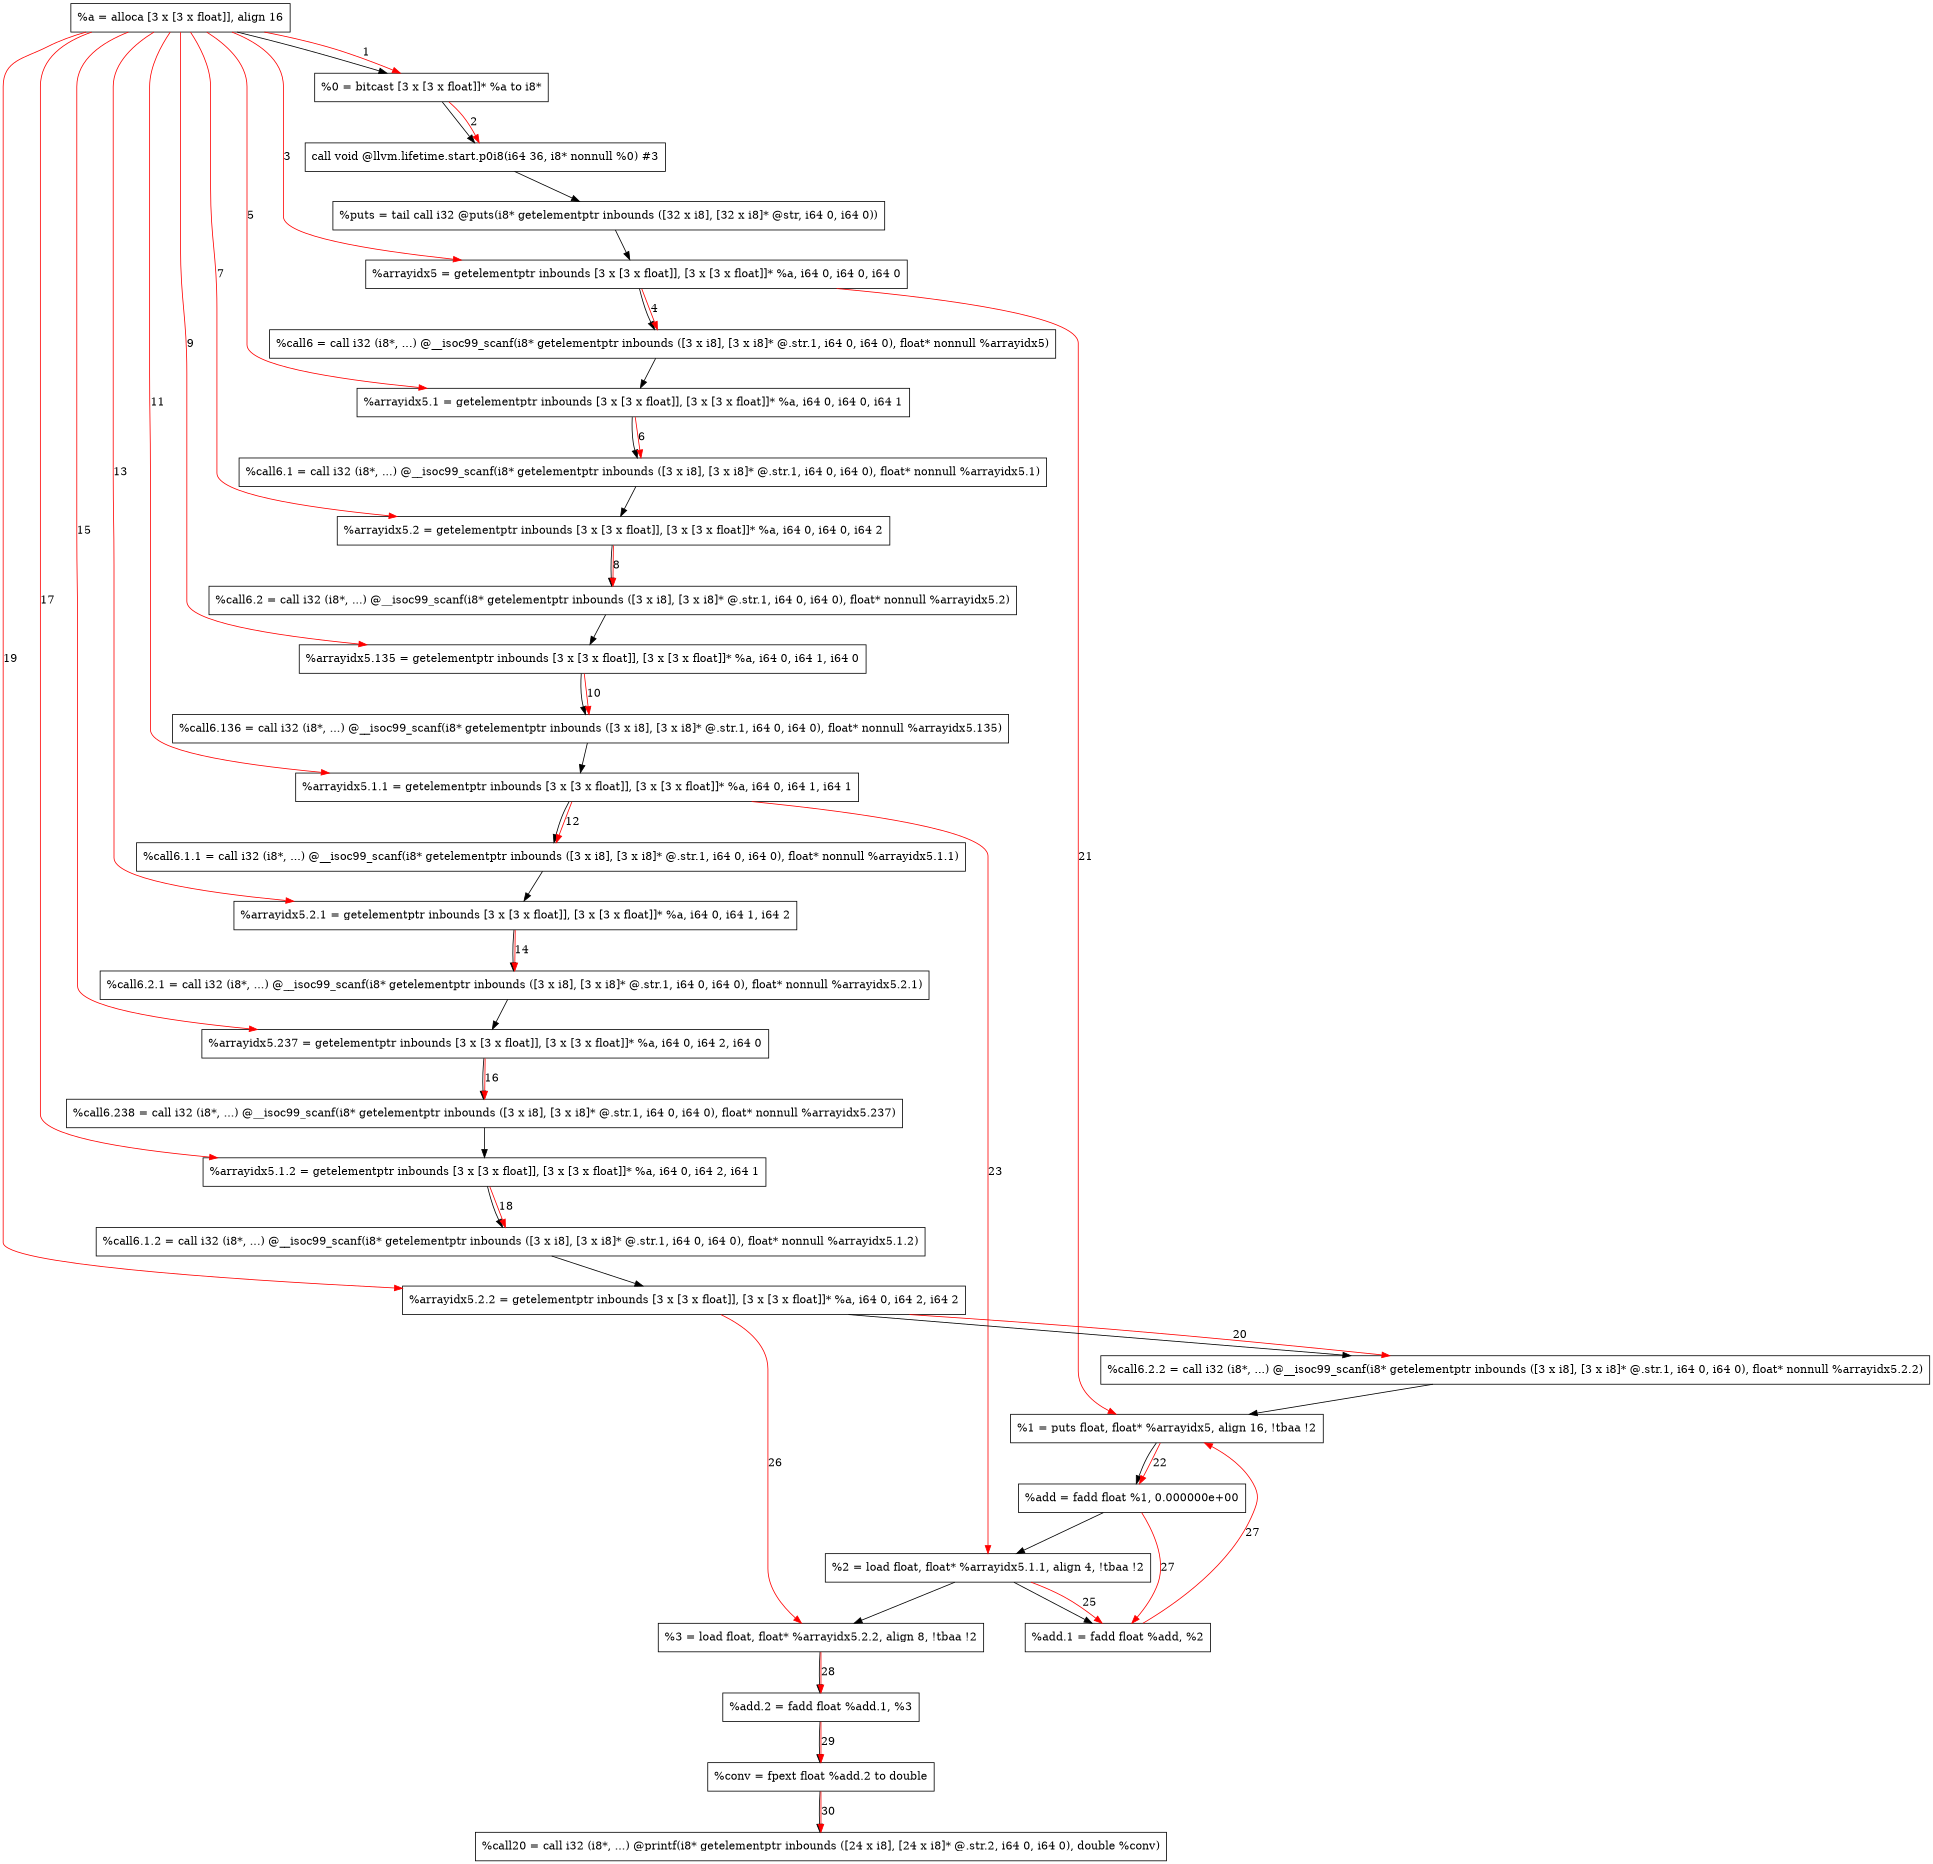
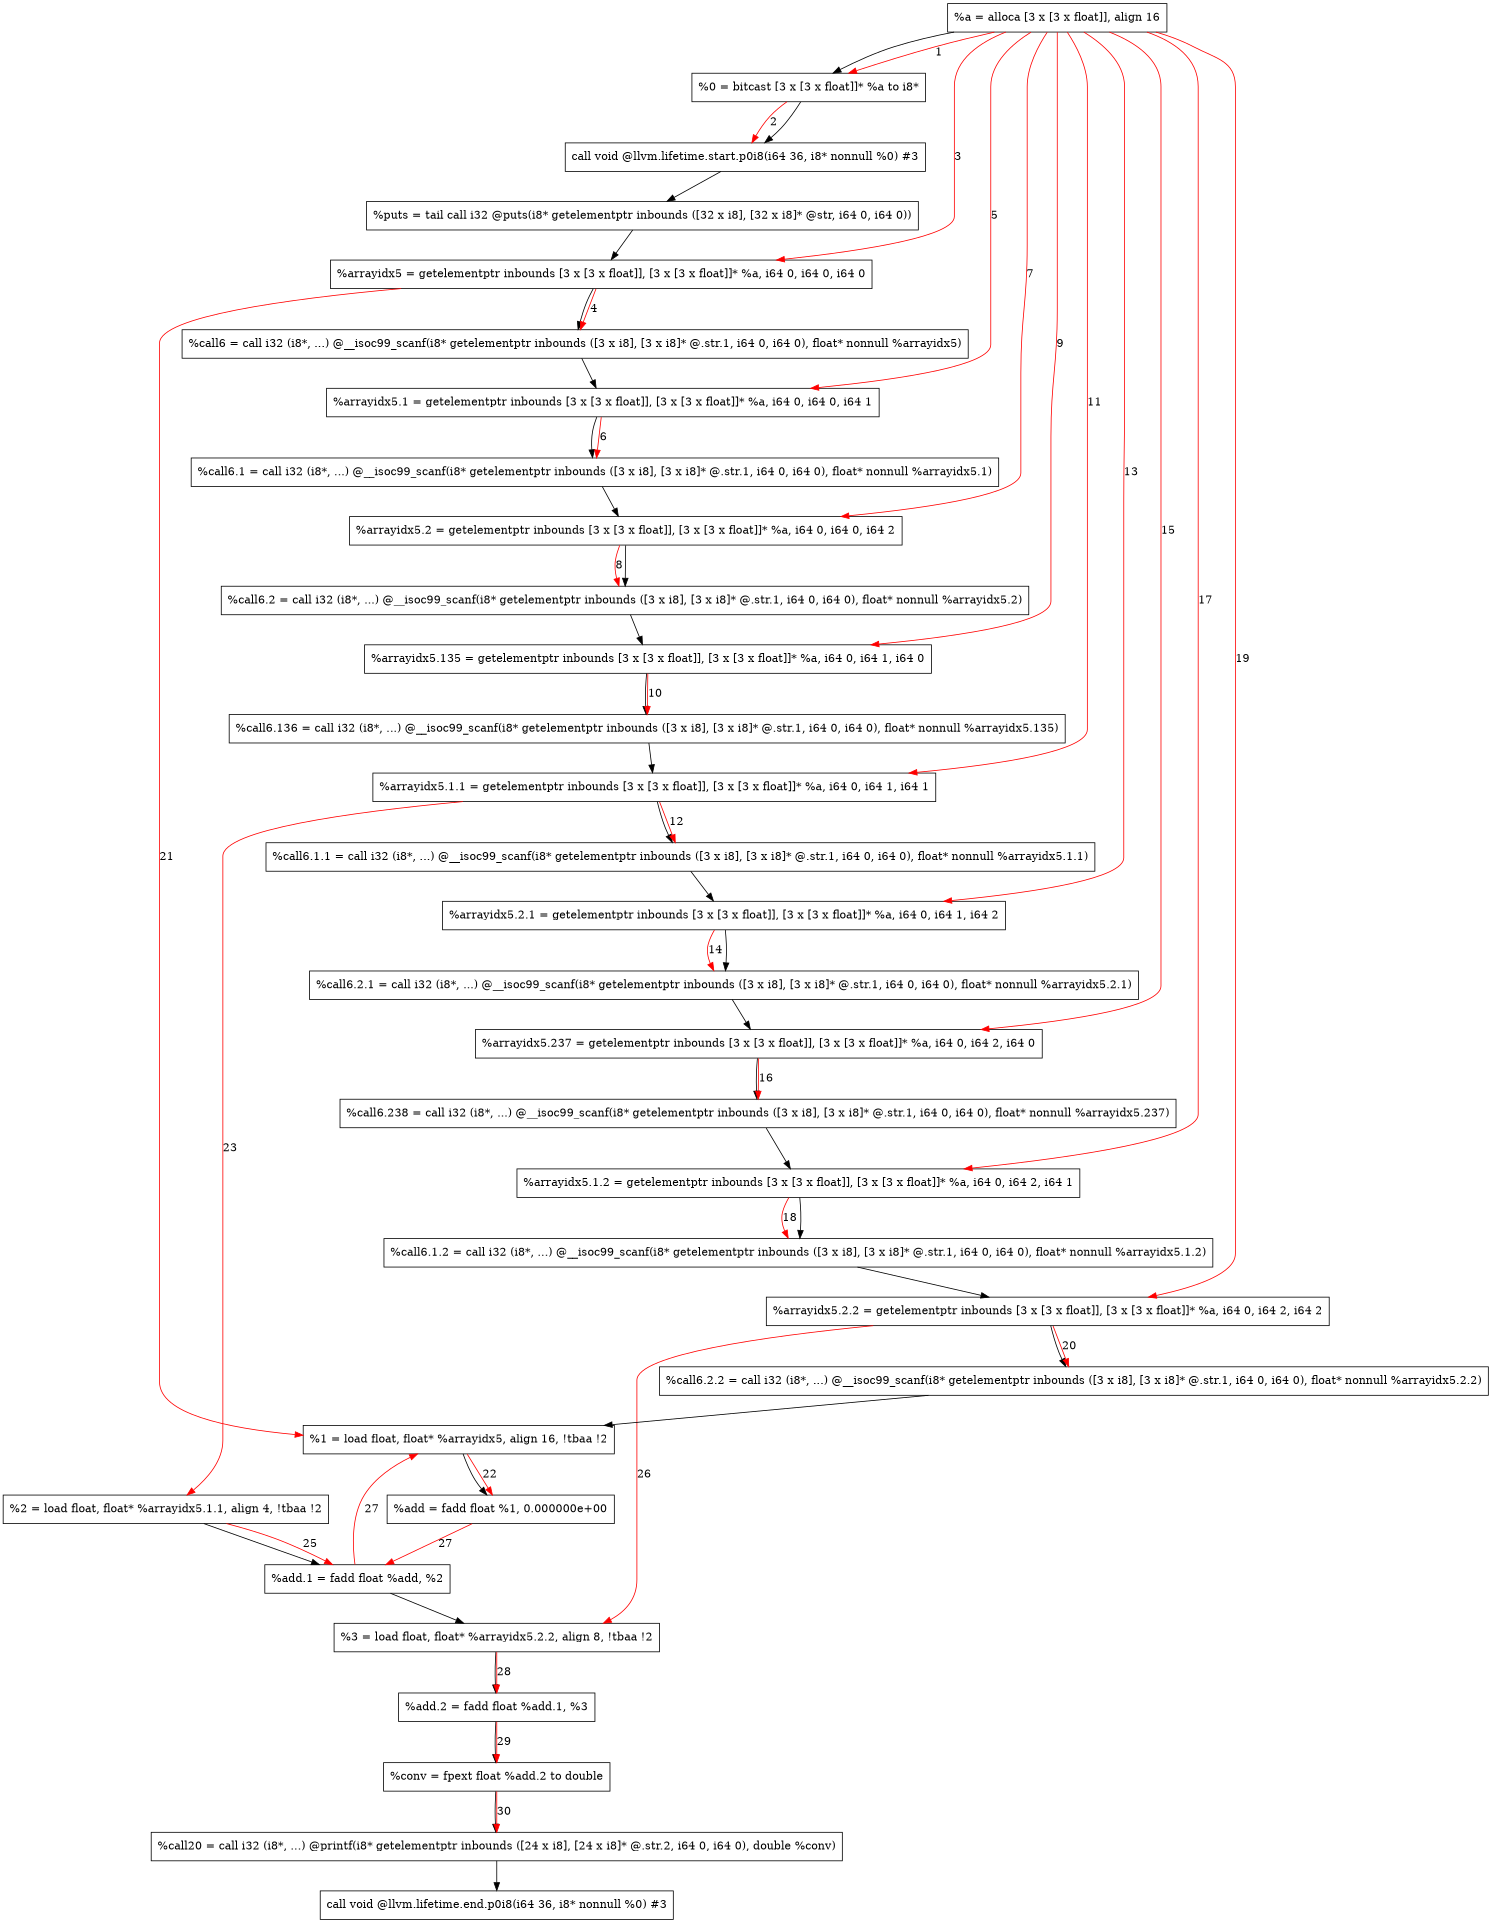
node "%1 = puts float, float* %arrayidx5, align 16, !tbaa !2": label "%1 = puts float, float* %arrayidx5, align 16, !tbaa !2" -> "%1 = load float, float* %arrayidx5, align 16, !tbaa !2"
edge "%add = fadd float %1, 0.000000e+00" -> "%2 = load float, float* %arrayidx5.1.1, align 4, !tbaa !2": removed
edge "%2 = load float, float* %arrayidx5.1.1, align 4, !tbaa !2" -> "%3 = load float, float* %arrayidx5.2.2, align 8, !tbaa !2": now "%add.1 = fadd float %add, %2" -> "%3 = load float, float* %arrayidx5.2.2, align 8, !tbaa !2"
node "call void @llvm.lifetime.end.p0i8(i64 36, i8* nonnull %0) #3": added
